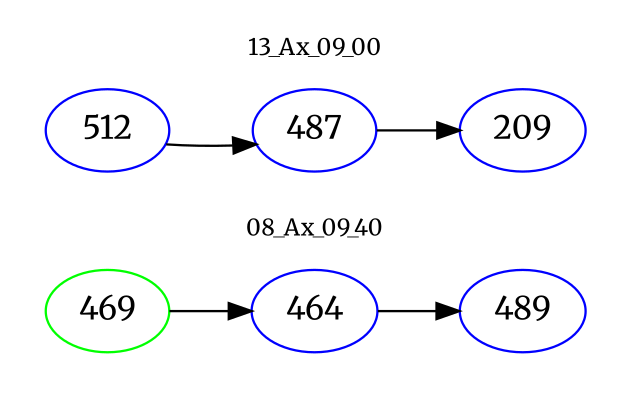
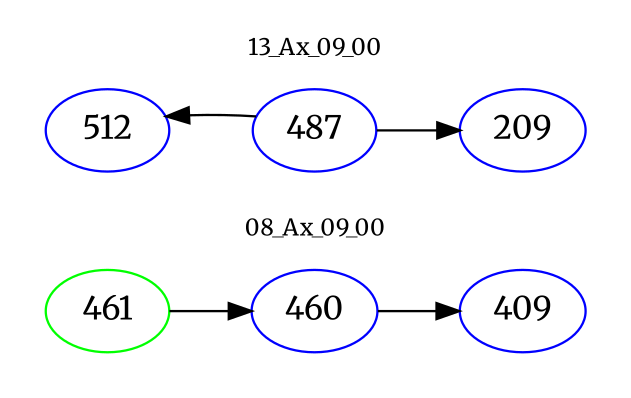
edge "512" -> "487": reversed
cluster "08_Ax_09_40": label "08_Ax_09_40" -> "08_Ax_09_00"
node "469": label "469" -> "461"
node "464": label "464" -> "460"
node "489": label "489" -> "409"
